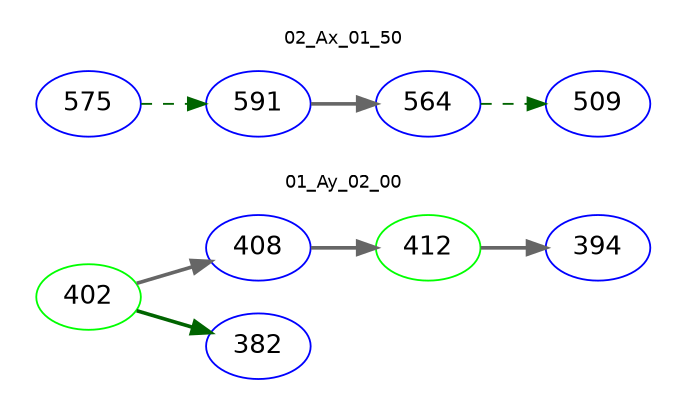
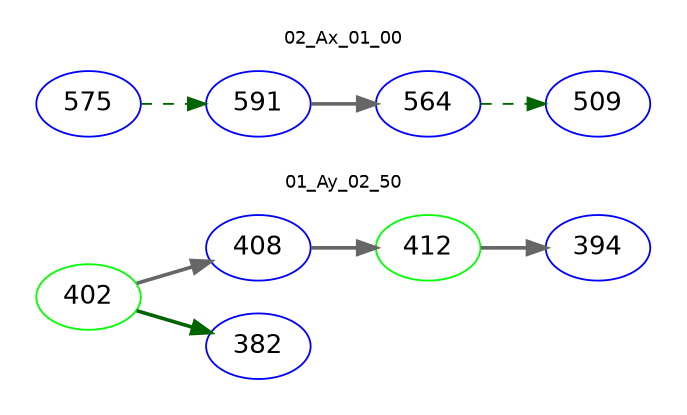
cluster "02_Ax_01_50": label "02_Ax_01_50" -> "02_Ax_01_00"
cluster "01_Ay_02_00": label "01_Ay_02_00" -> "01_Ay_02_50"
